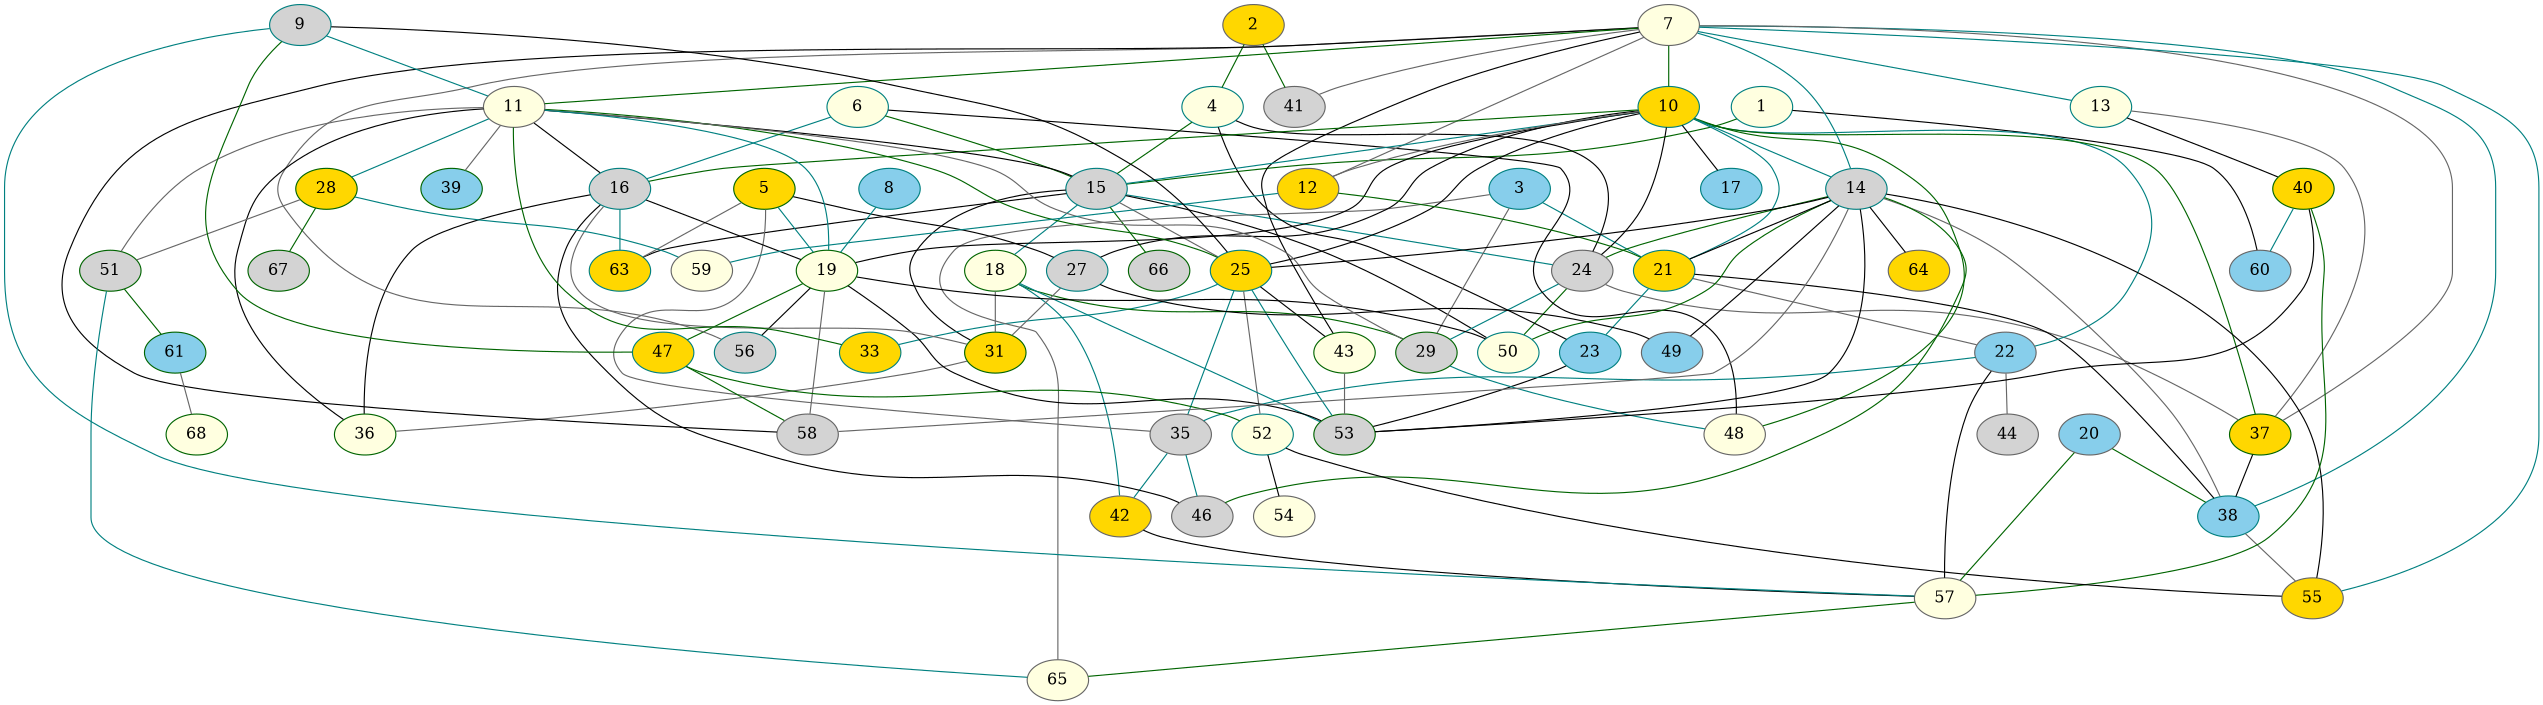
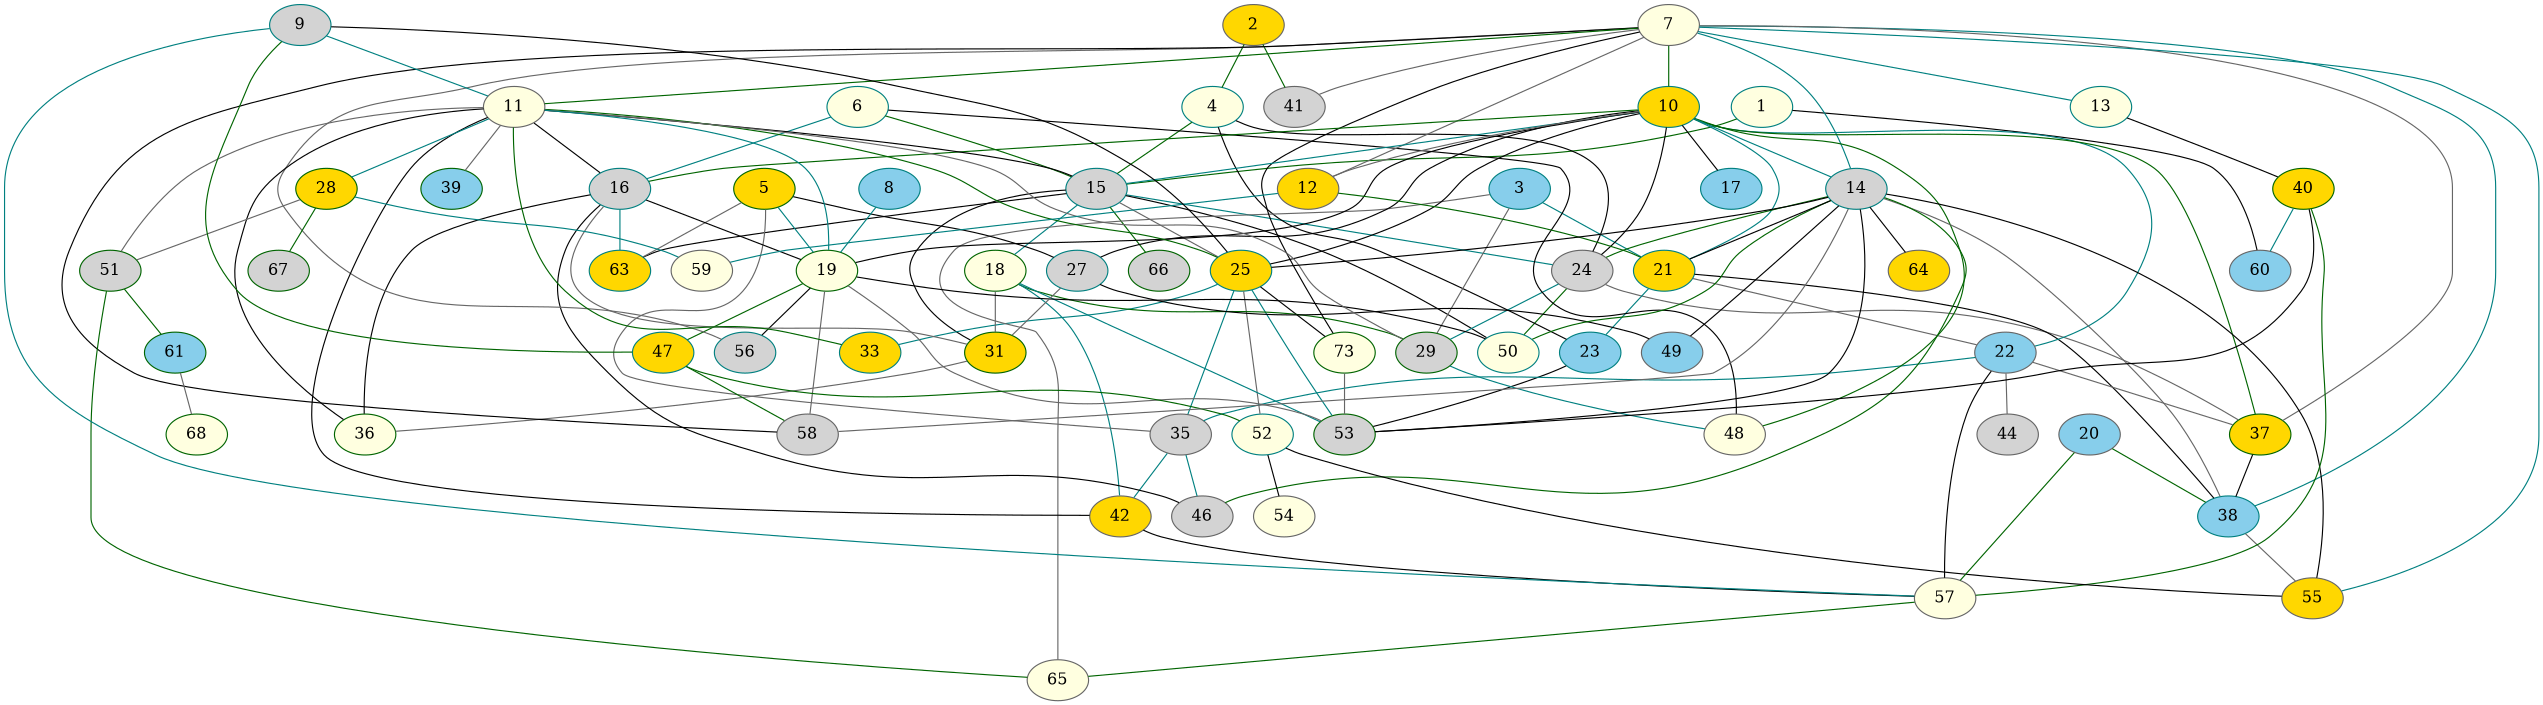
edge "13" -- "37": now "22" -- "37"
node "43": label "43" -> "73"
edge "19" -- "53": color black -> gray40
edge "11" -- "42": added
edge "51" -- "65": color teal -> darkgreen
